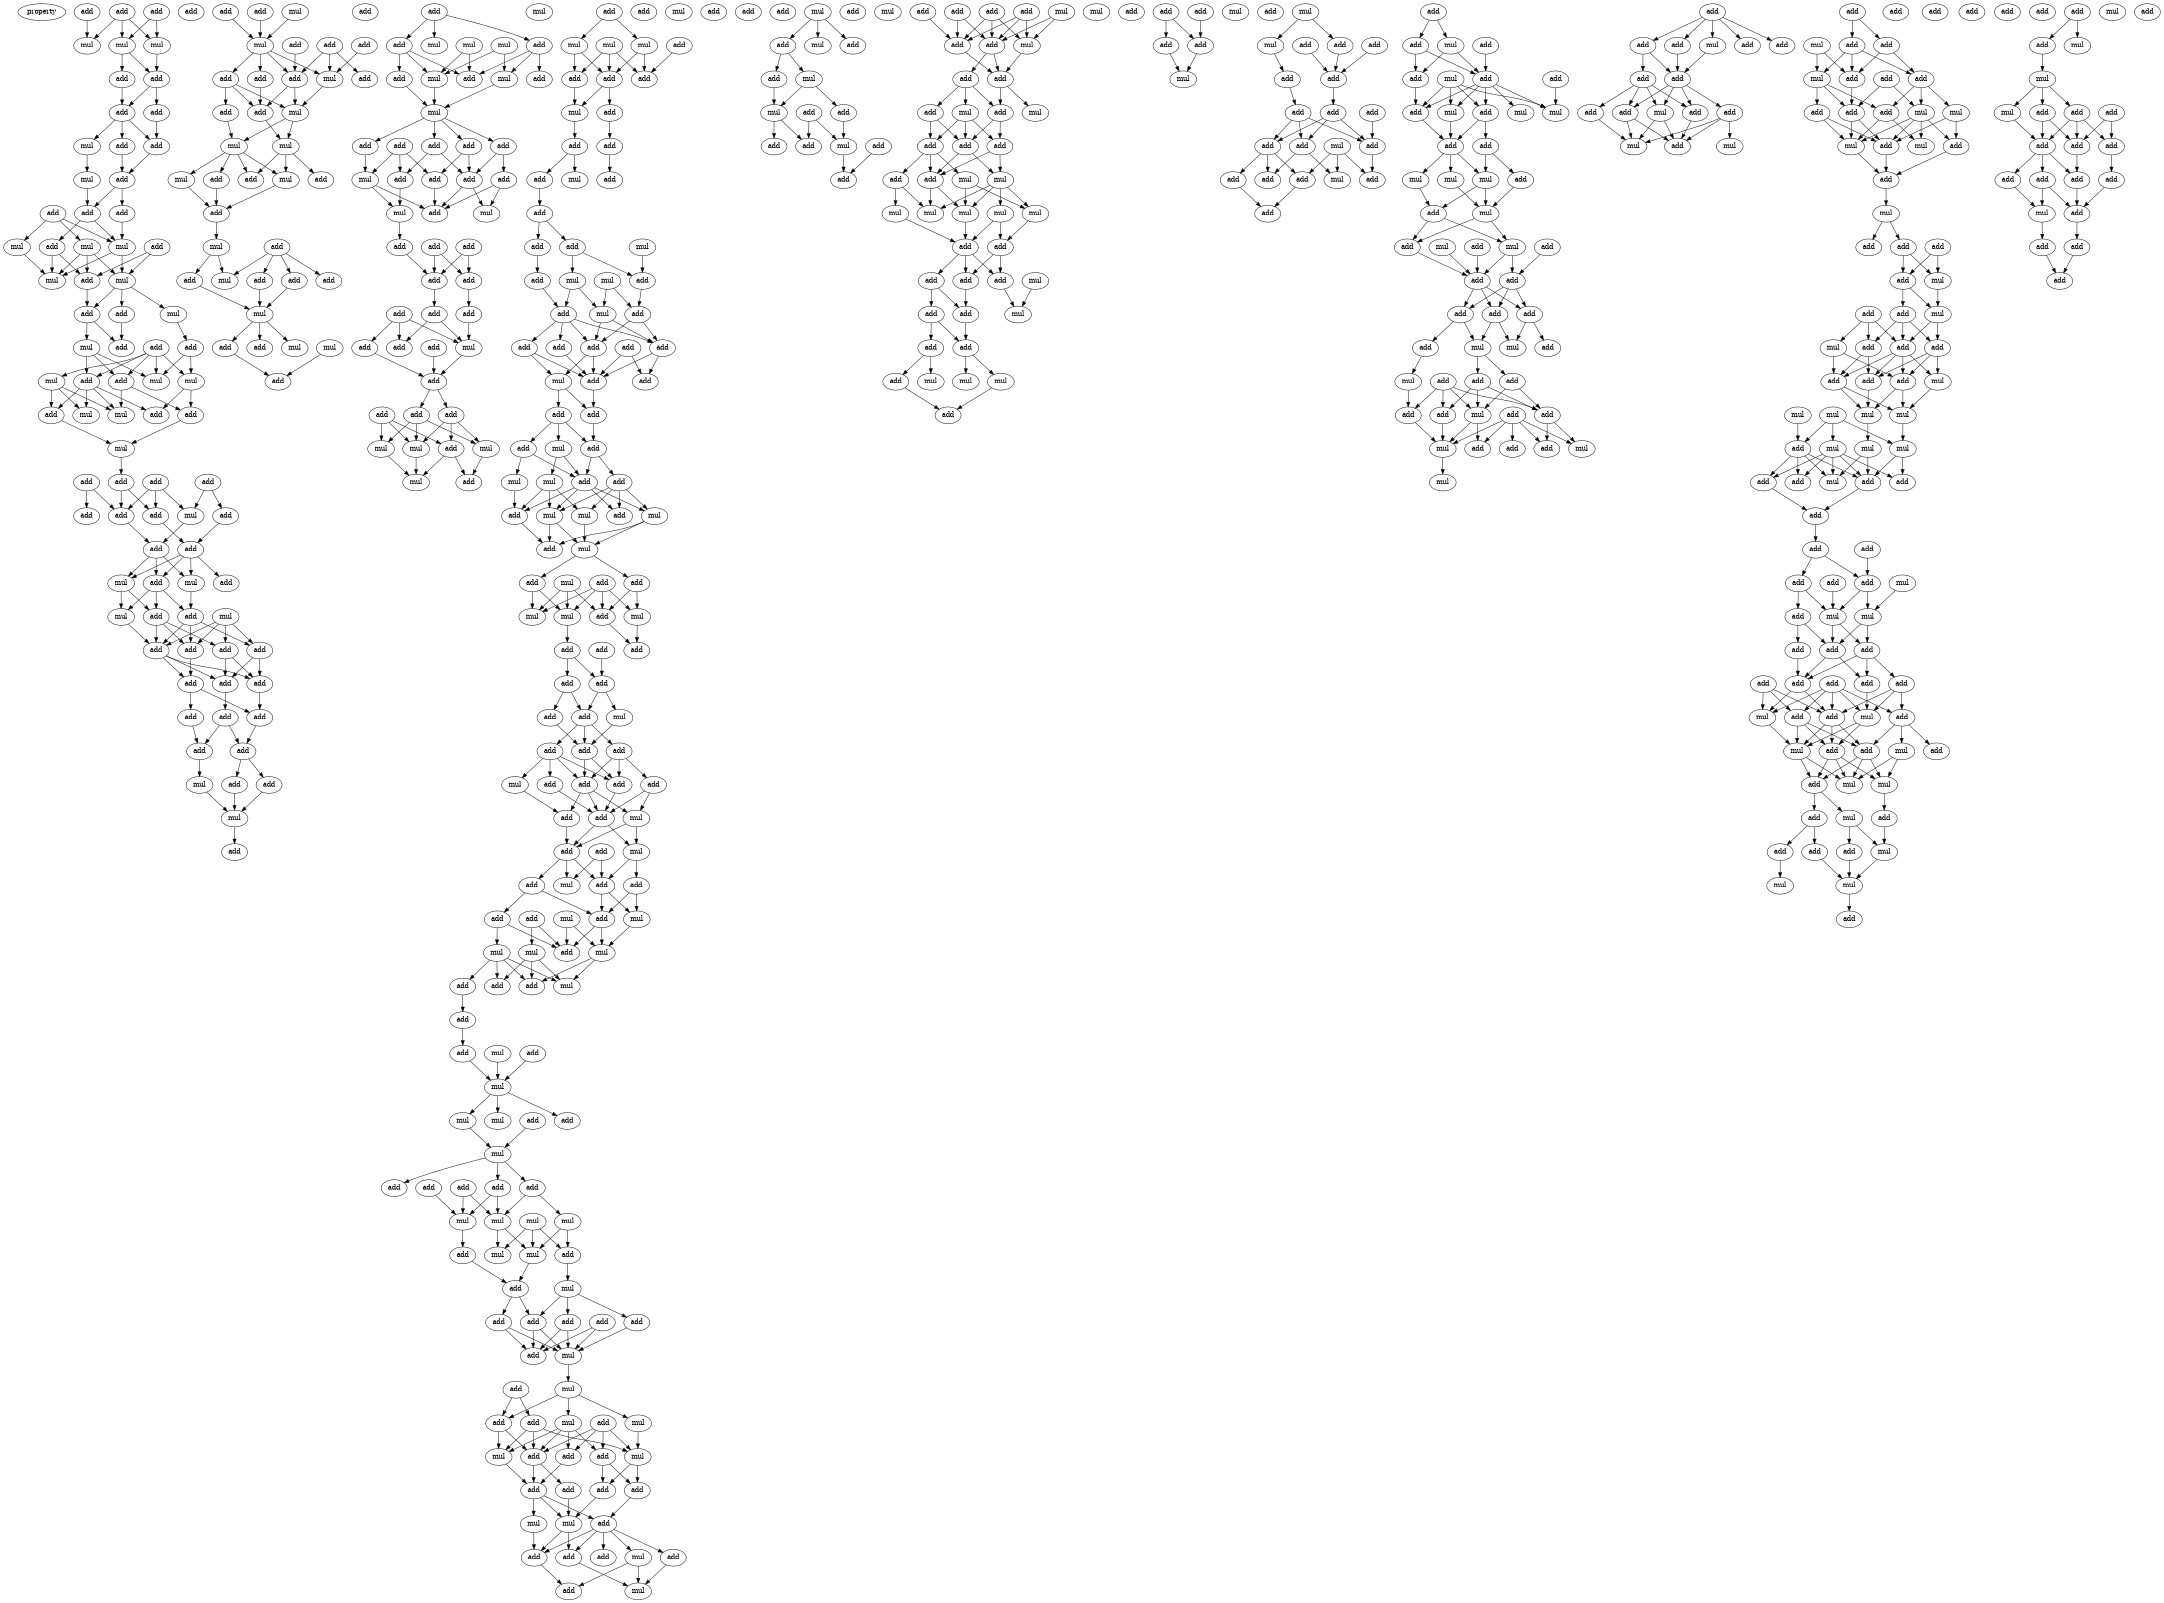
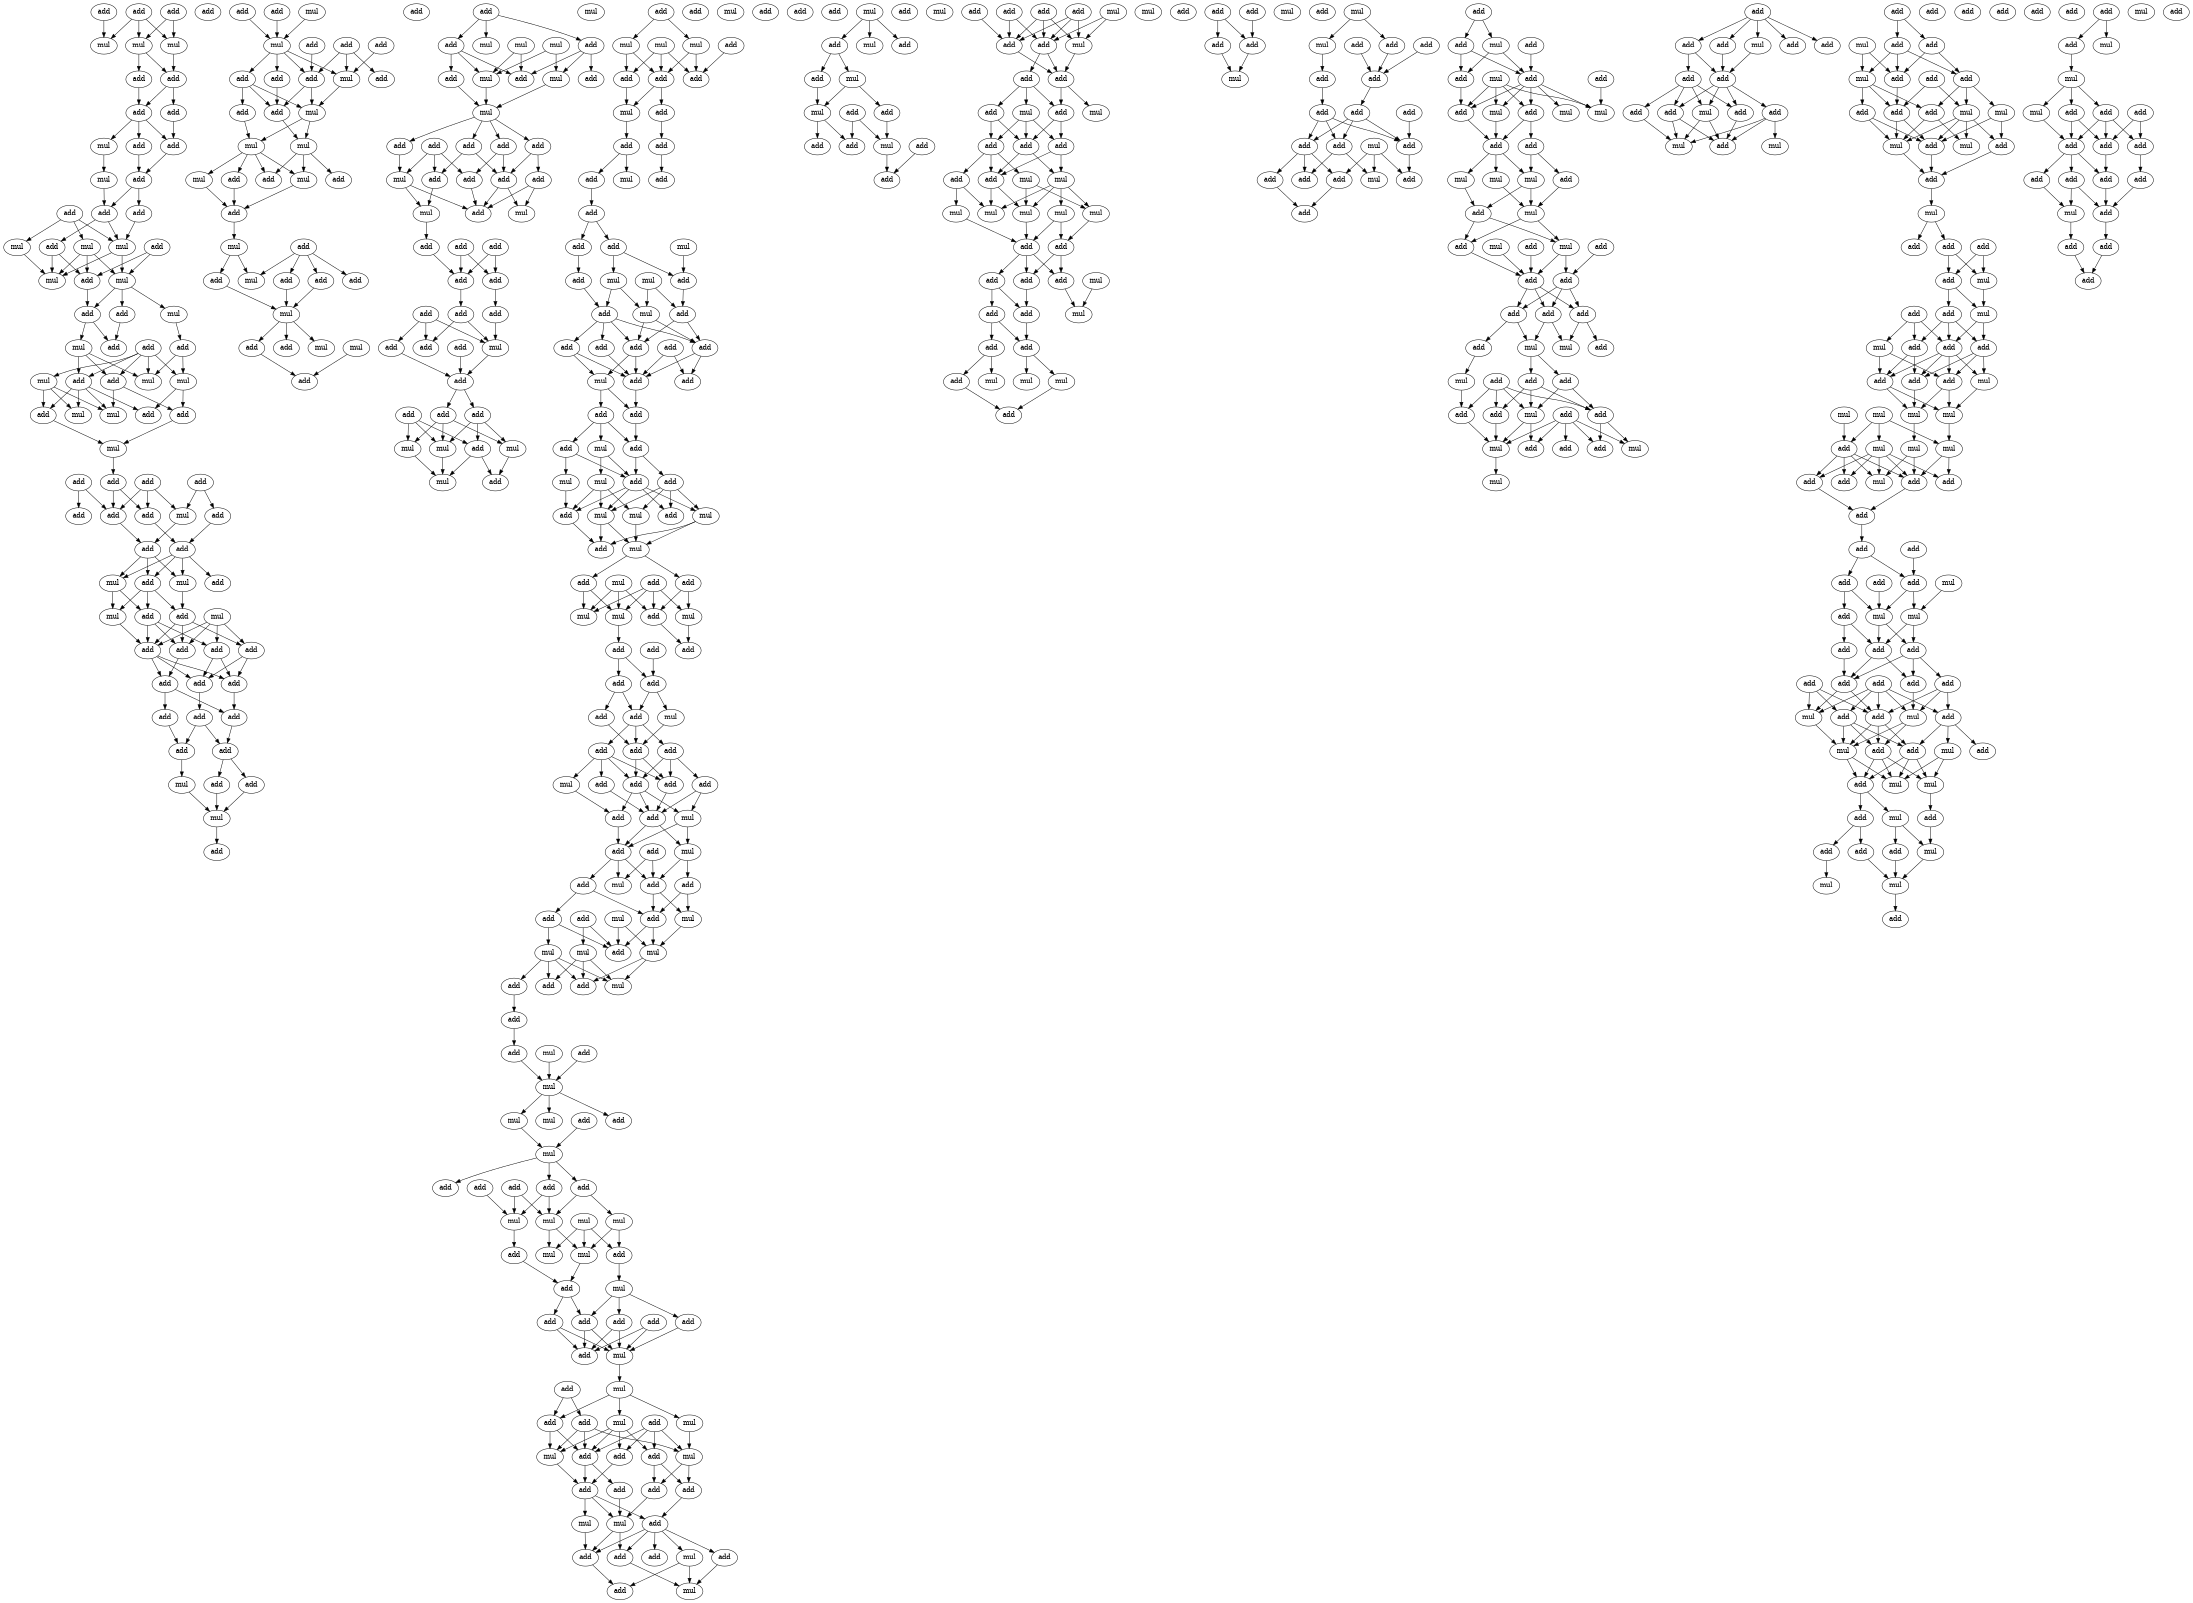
node "property": removed
